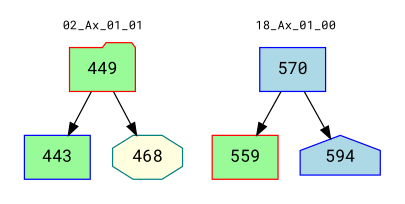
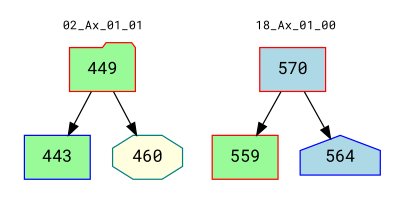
node "570": color blue -> red
node "468": label "468" -> "460"
node "594": label "594" -> "564"
